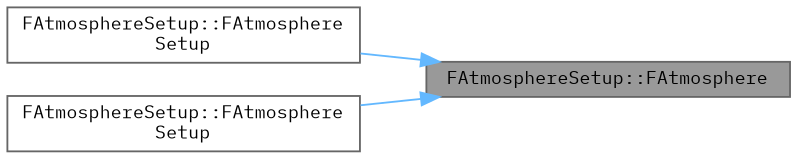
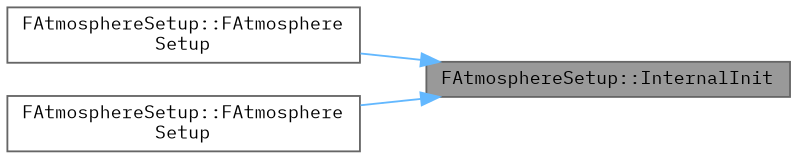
node "FAtmosphereSetup::FAtmosphere": label "FAtmosphereSetup::FAtmosphere" -> "FAtmosphereSetup::InternalInit"
